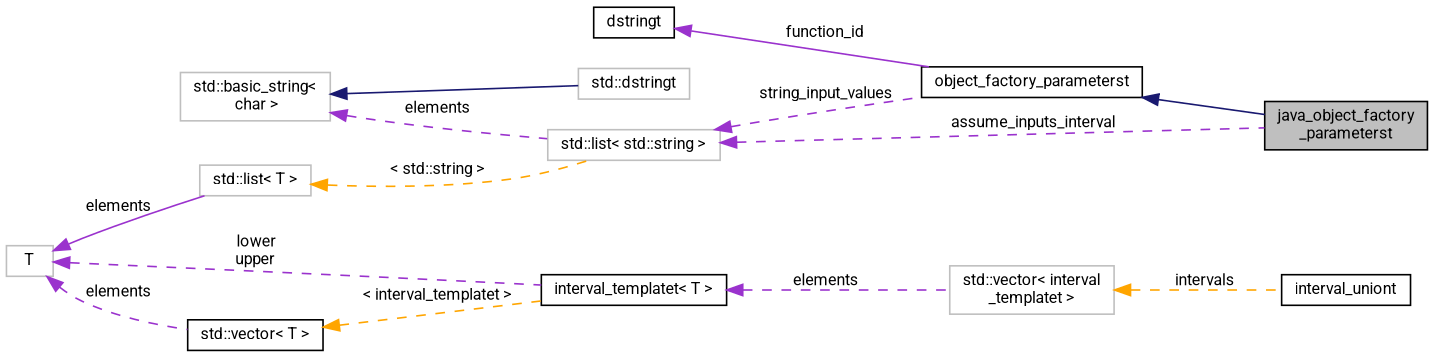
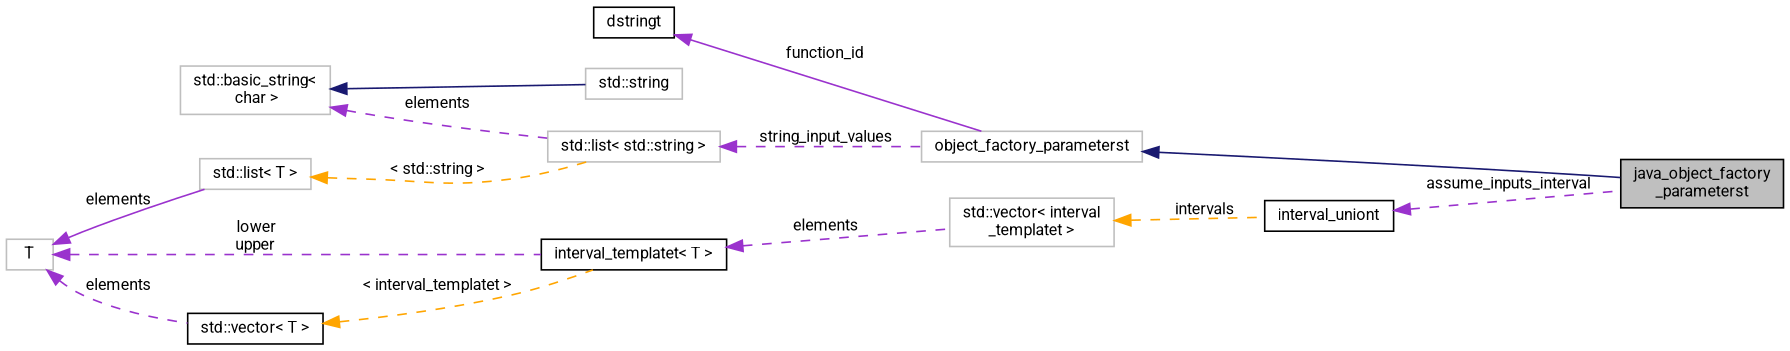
node "object_factory_parameterst": color black -> grey75
node "std::dstringt": label "std::dstringt" -> "std::string"
edge "java_object_factory _parameterst" -> "std::list< std::string >": now "java_object_factory _parameterst" -> "interval_uniont"
